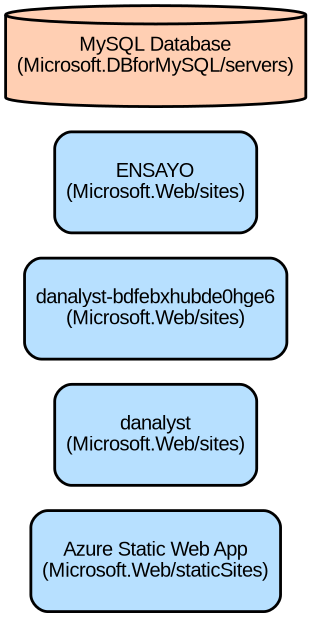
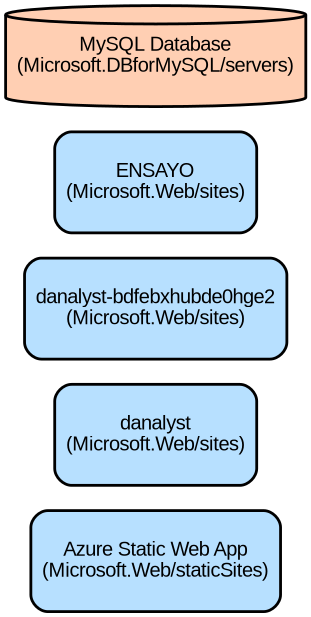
node "danalyst-bdfebxhubde0hge6 (Microsoft.Web/sites)": label "danalyst-bdfebxhubde0hge6 (Microsoft.Web/sites)" -> "danalyst-bdfebxhubde0hge2 (Microsoft.Web/sites)"
